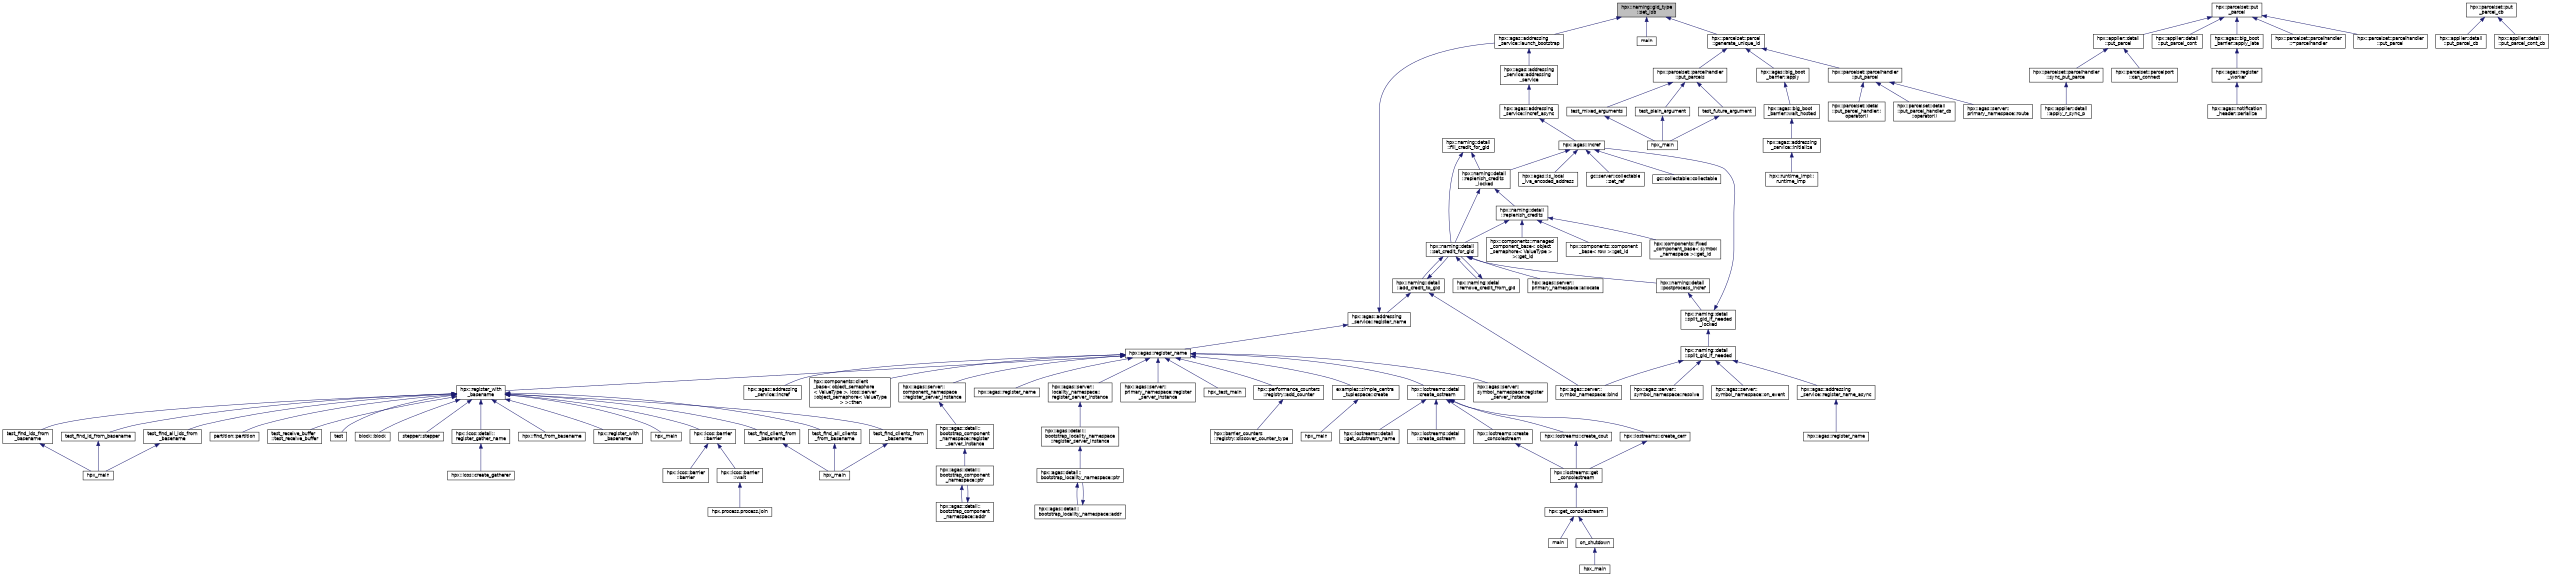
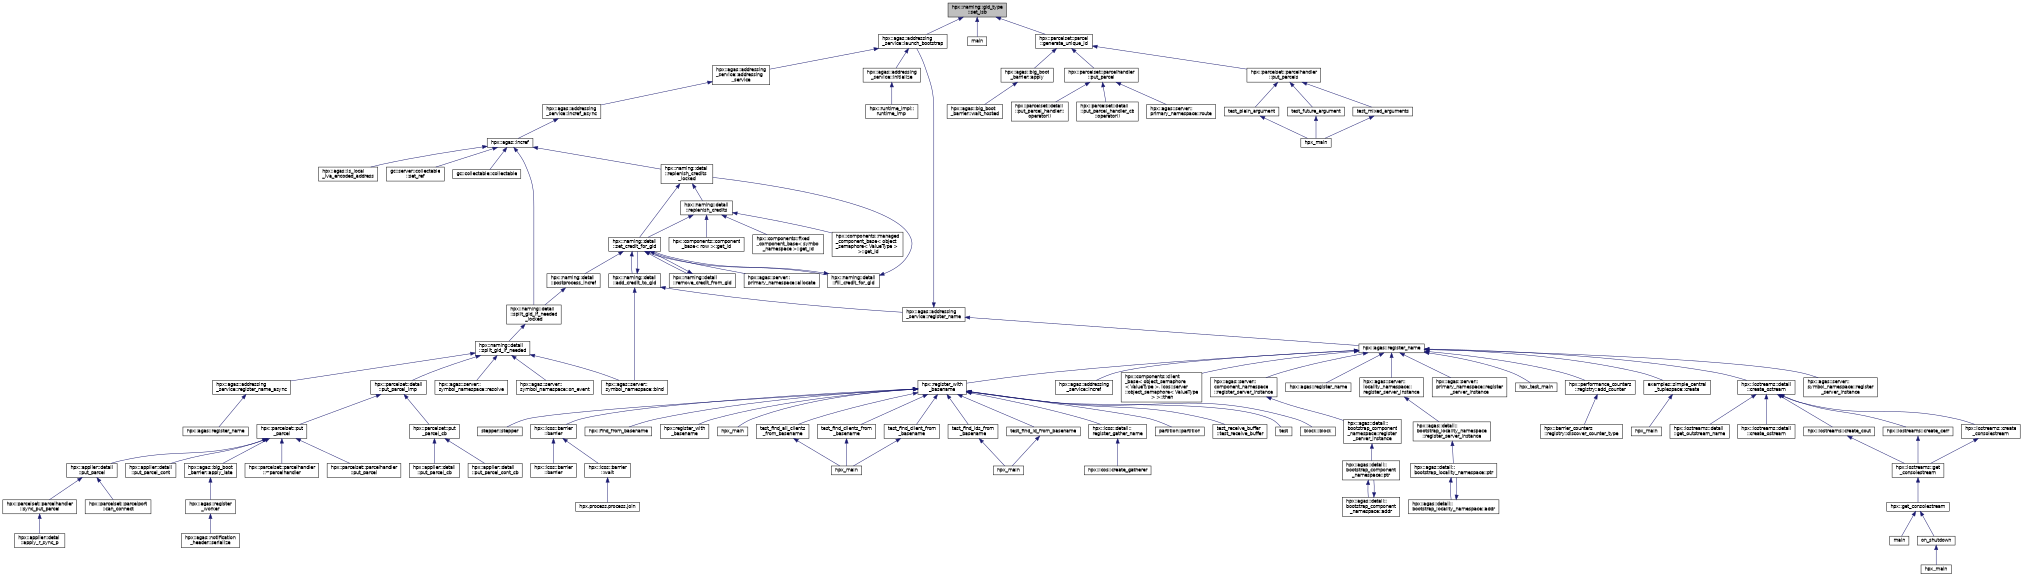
edge "hpx::agas::addressing _service::initialize" -> "hpx::agas::big_boot _barrier::wait_hosted": now "hpx::agas::addressing _service::initialize" -> "hpx::agas::addressing _service::launch_bootstrap"
edge "hpx::agas::incref" -> "hpx::naming::detail ::split_gid_if_needed _locked": reversed
edge "hpx::naming::detail ::fill_credit_for_gid" -> "hpx::naming::detail ::set_credit_for_gid": added
node "hpx::parcelset::detail ::put_parcel_impl": added
node "test_find_all_ids_from _basename": removed
